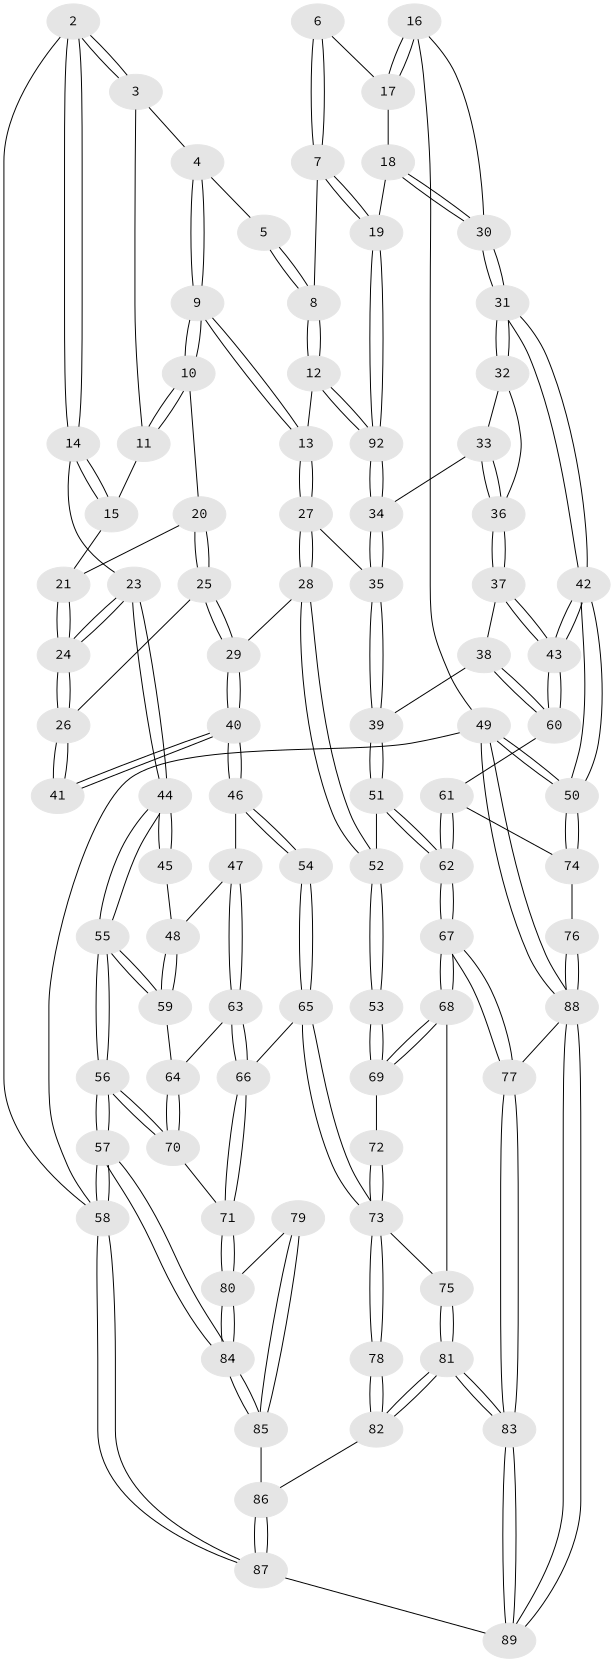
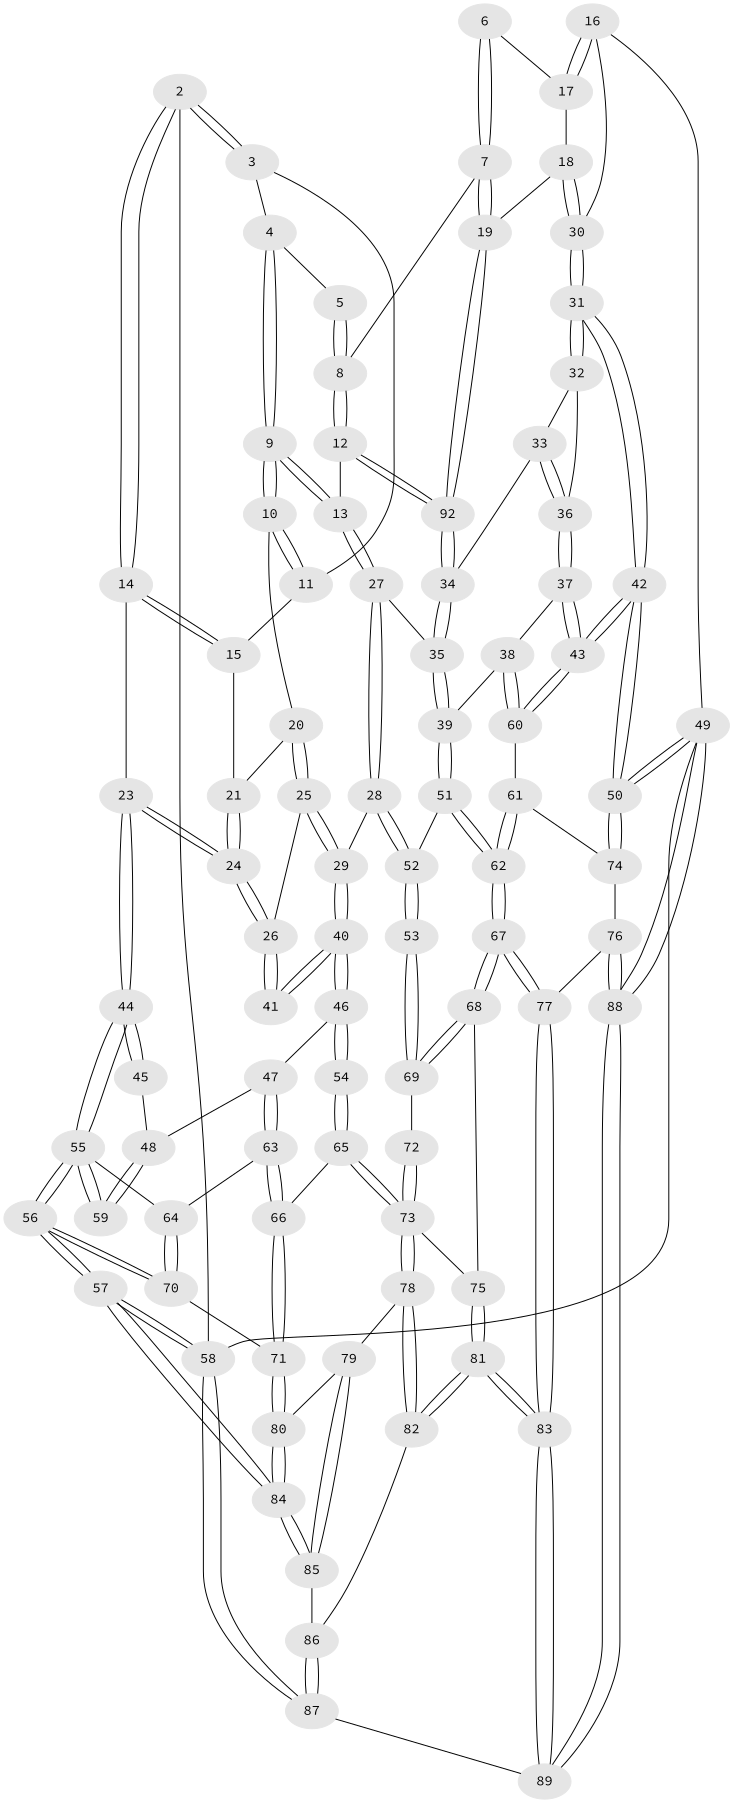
edge "59" -- "64": now "55" -- "64"
edge "88" -- "77": now "76" -- "77"
edge "78" -- "79": added
